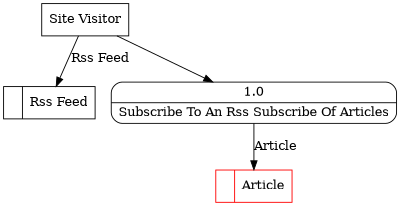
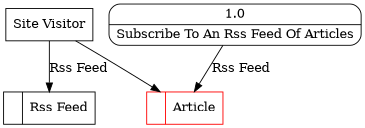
edge "Site Visitor" -> "1.0": now "Site Visitor" -> "Article"
node "1.0": text "Subscribe To An Rss Subscribe Of Articles" -> "Subscribe To An Rss Feed Of Articles"
edge "1.0" -> "Article": label "Article" -> "Rss Feed"
